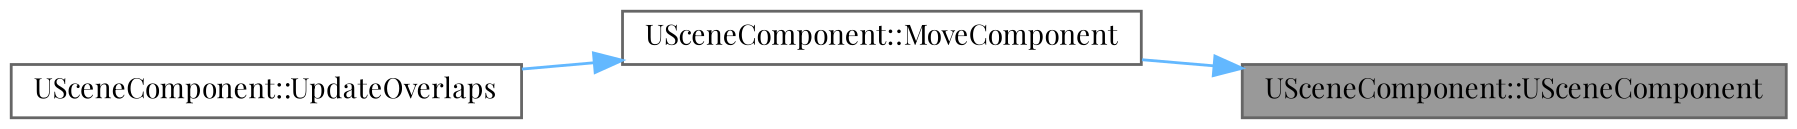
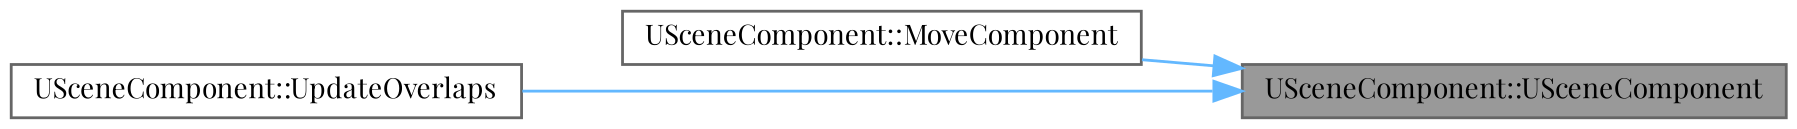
edge "USceneComponent::UpdateOverlaps" -> "USceneComponent::MoveComponent": now "USceneComponent::UpdateOverlaps" -> "USceneComponent::USceneComponent"
